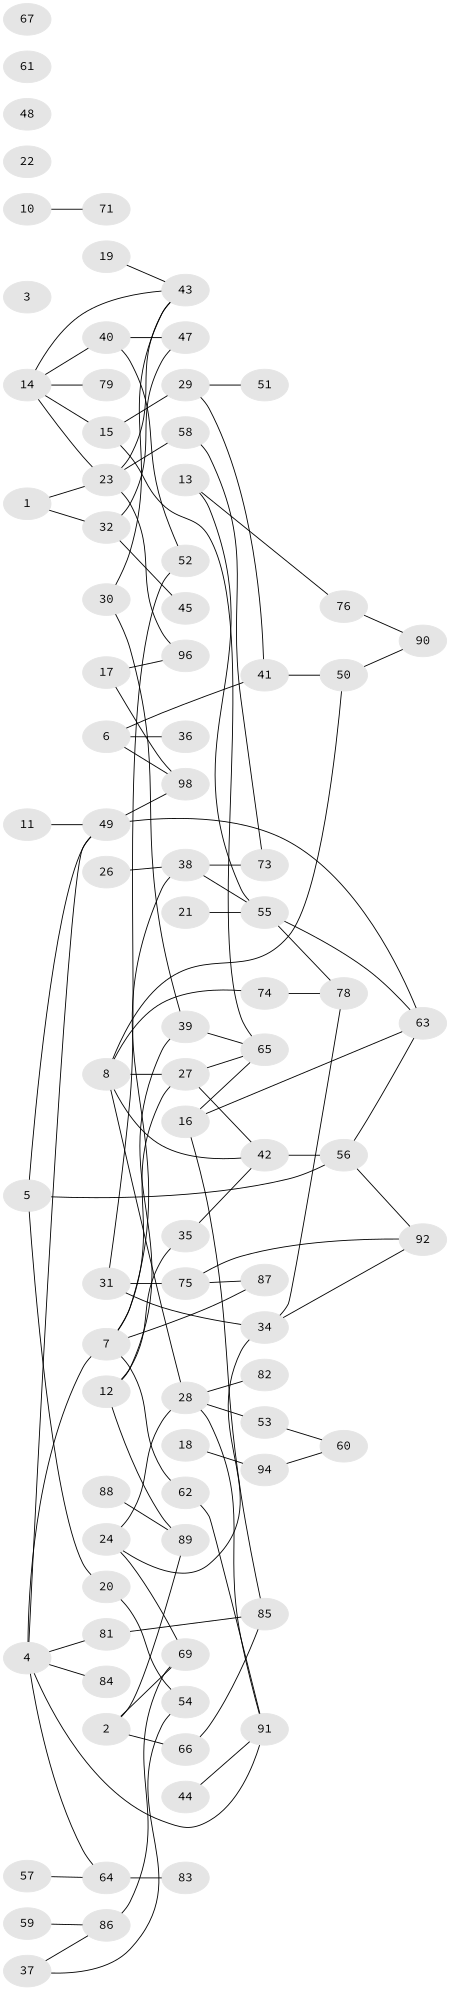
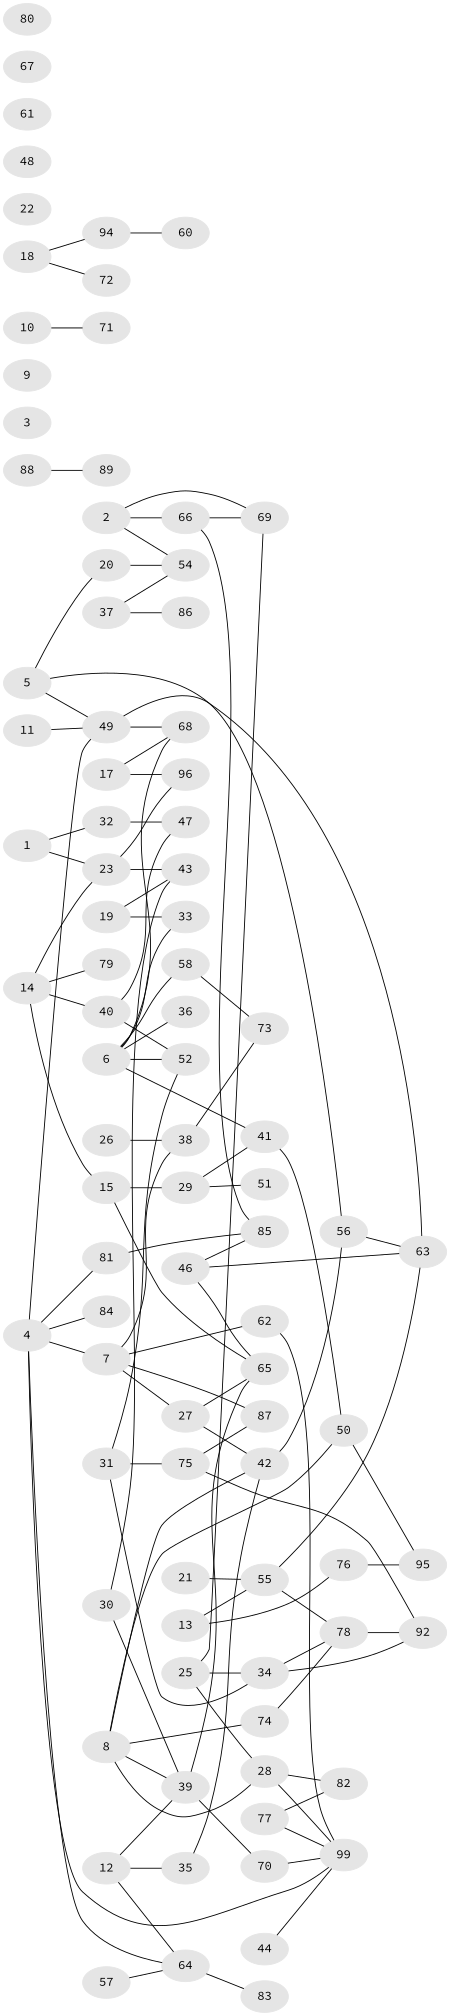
node "80": added
node "72": added
edge "43" -- "14": removed
node "9": added
edge "58" -- "23": now "58" -- "6"
node "45": removed
node "90": label "90" -> "95"
node "98": label "98" -> "68"
edge "38" -- "55": removed
node "33": added
edge "6" -- "52": added
edge "8" -- "27": now "8" -- "39"
node "16": label "16" -> "46"
edge "56" -- "92": now "78" -- "92"
node "53": removed
edge "12" -- "89": now "12" -- "64"
node "24": label "24" -> "25"
edge "89" -- "2": now "54" -- "2"
node "91": label "91" -> "99"
edge "69" -- "86": now "69" -- "66"
node "77": added
node "70": added
node "59": removed
